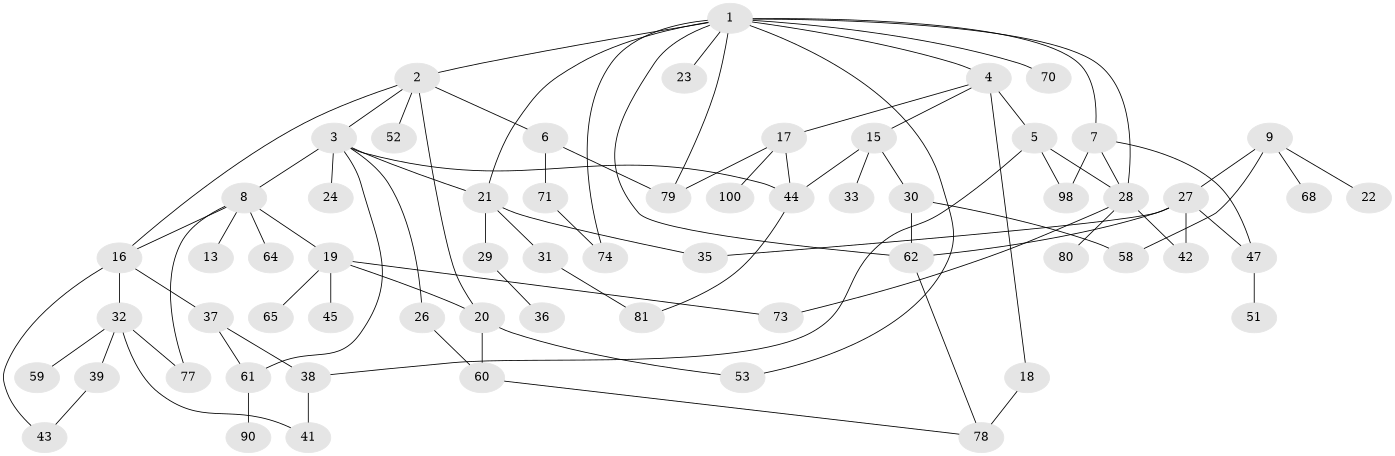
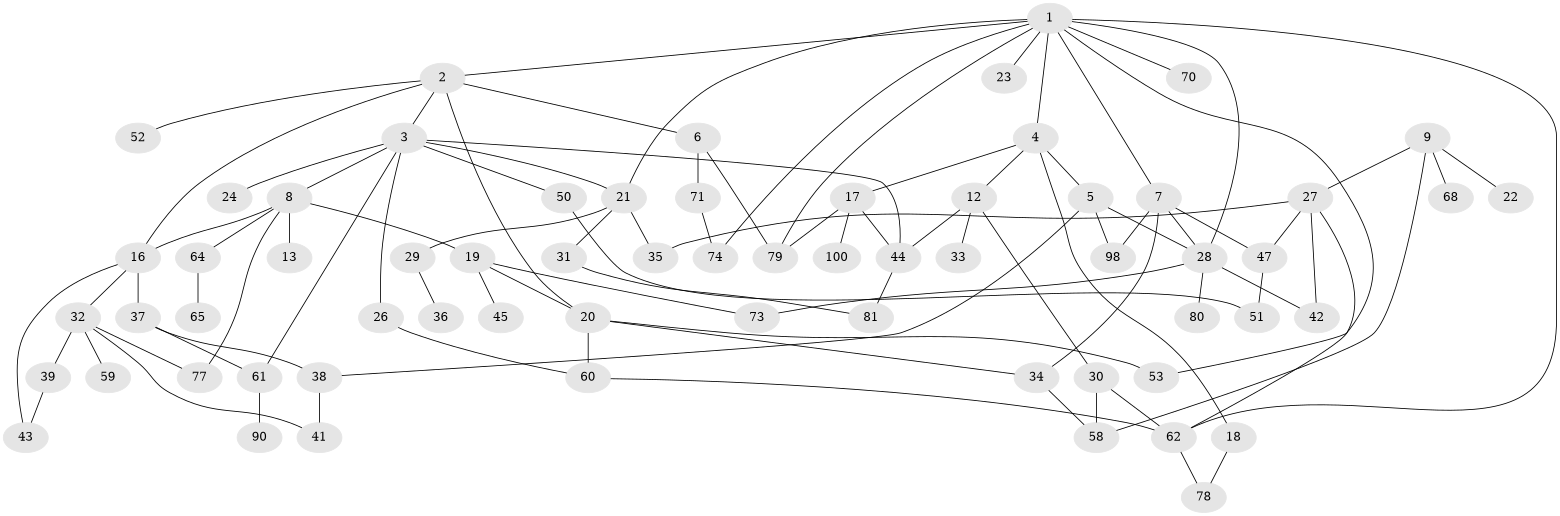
node "15": label "15" -> "12"
node "50": added
edge "19" -- "65": now "64" -- "65"
node "34": added
edge "60" -- "78": now "60" -- "62"
